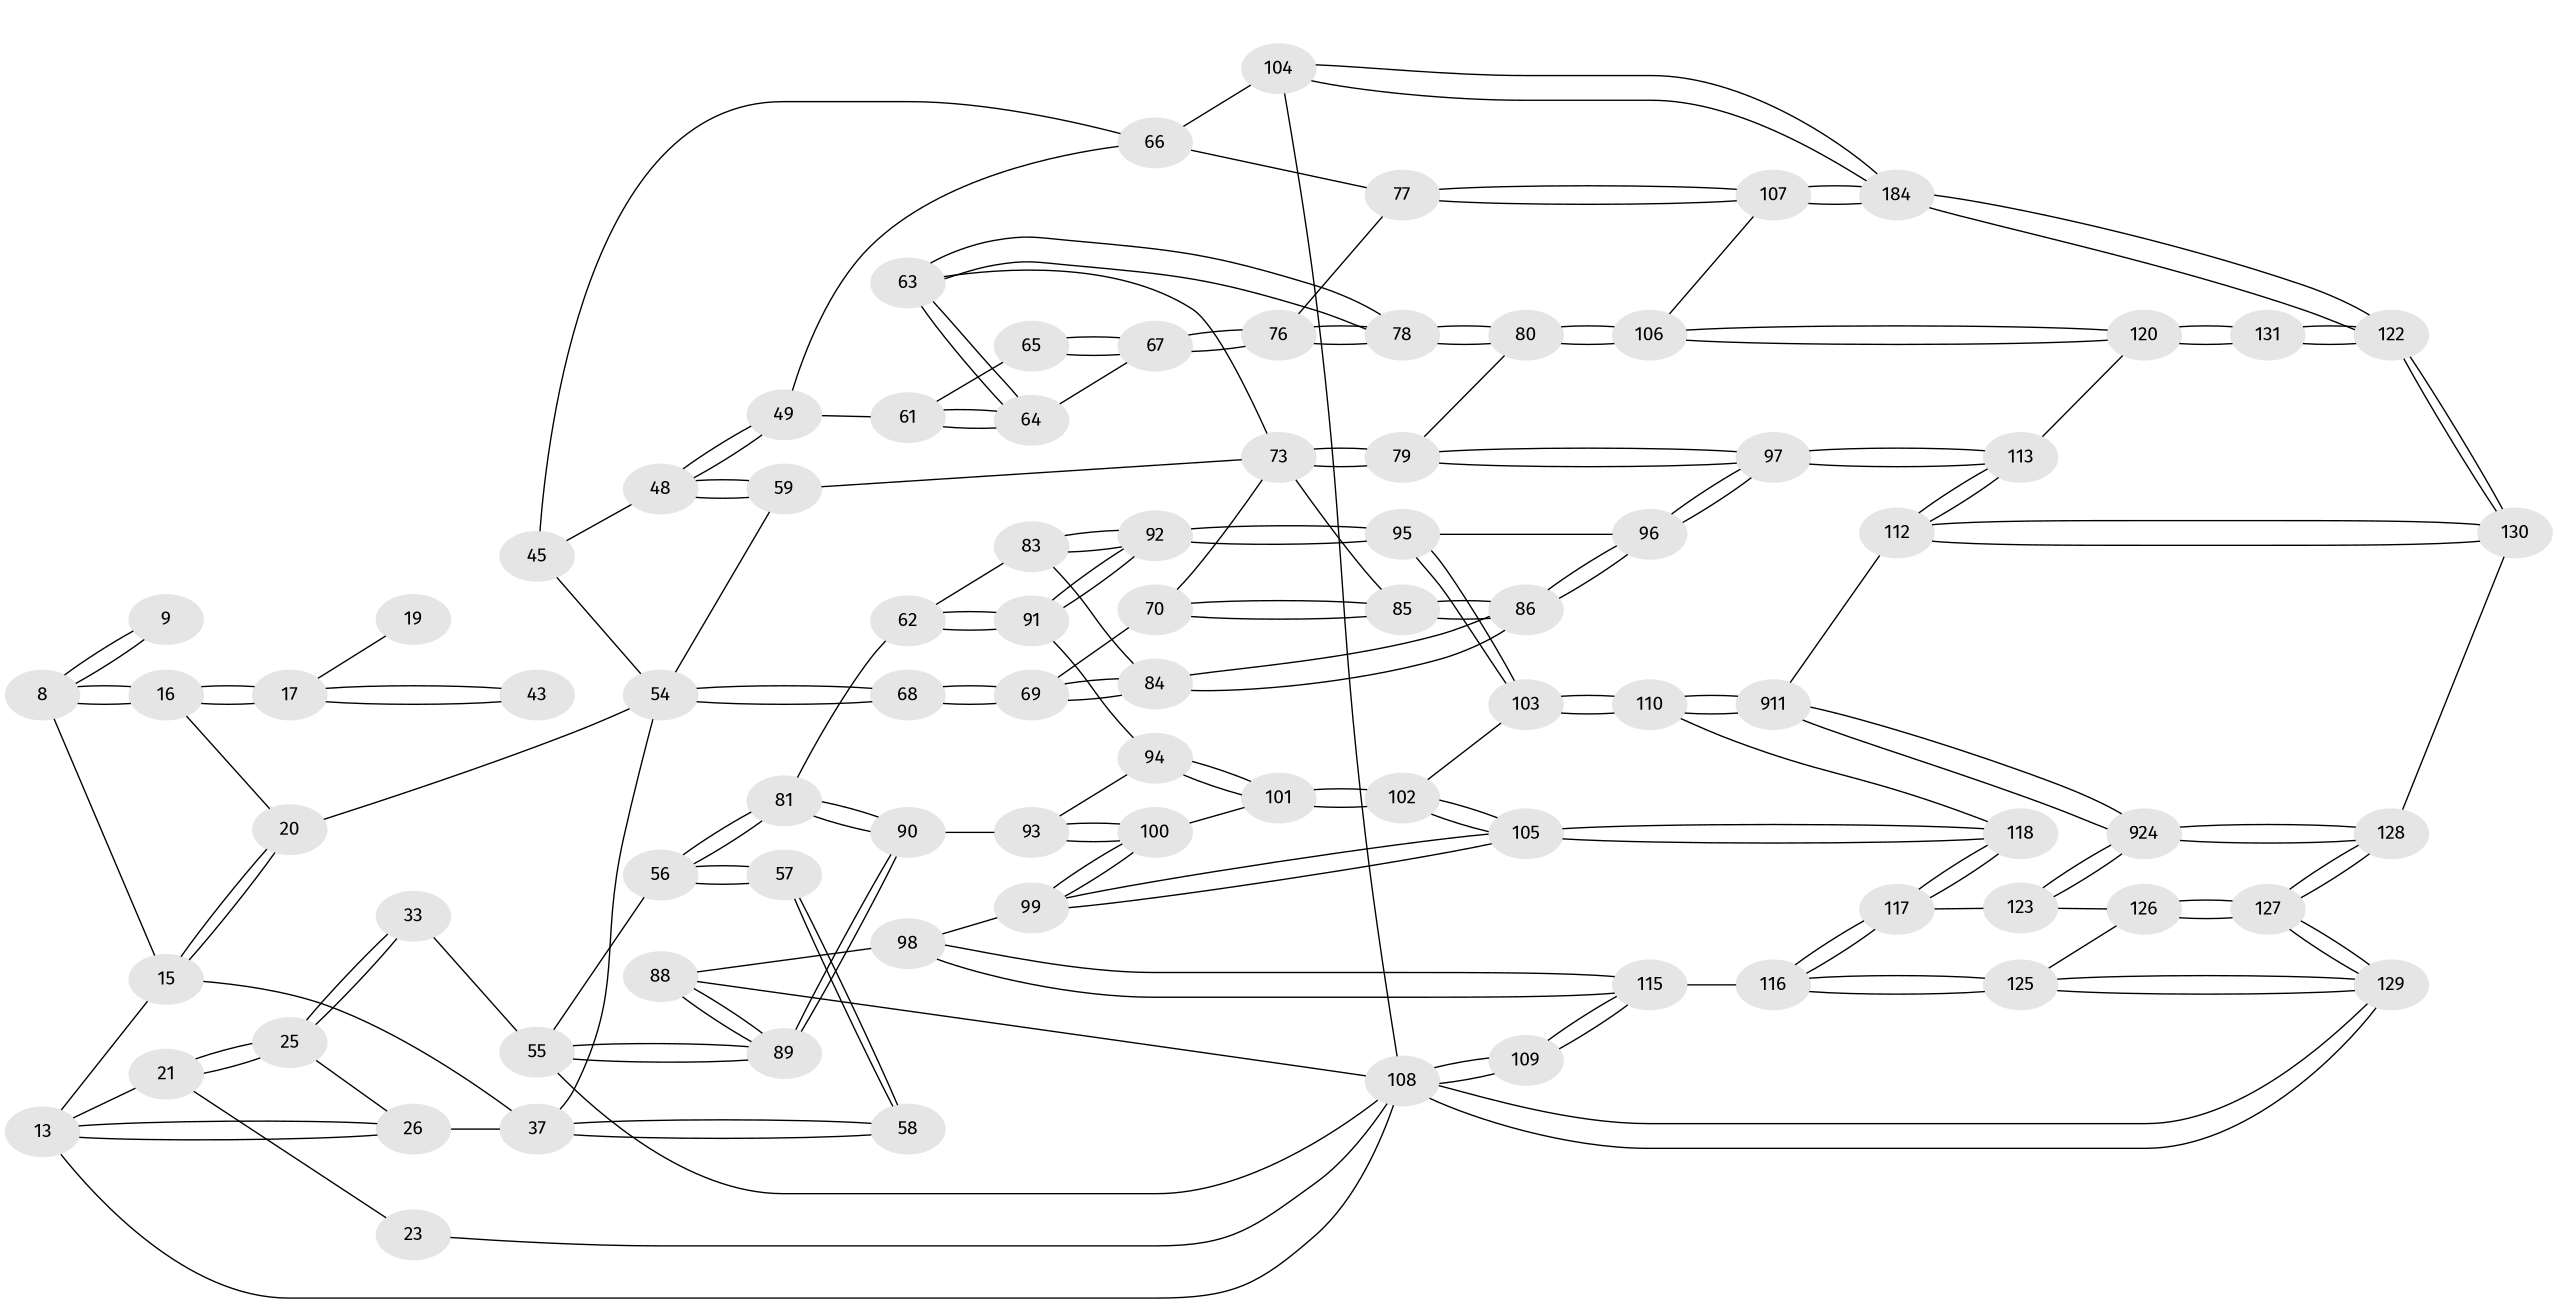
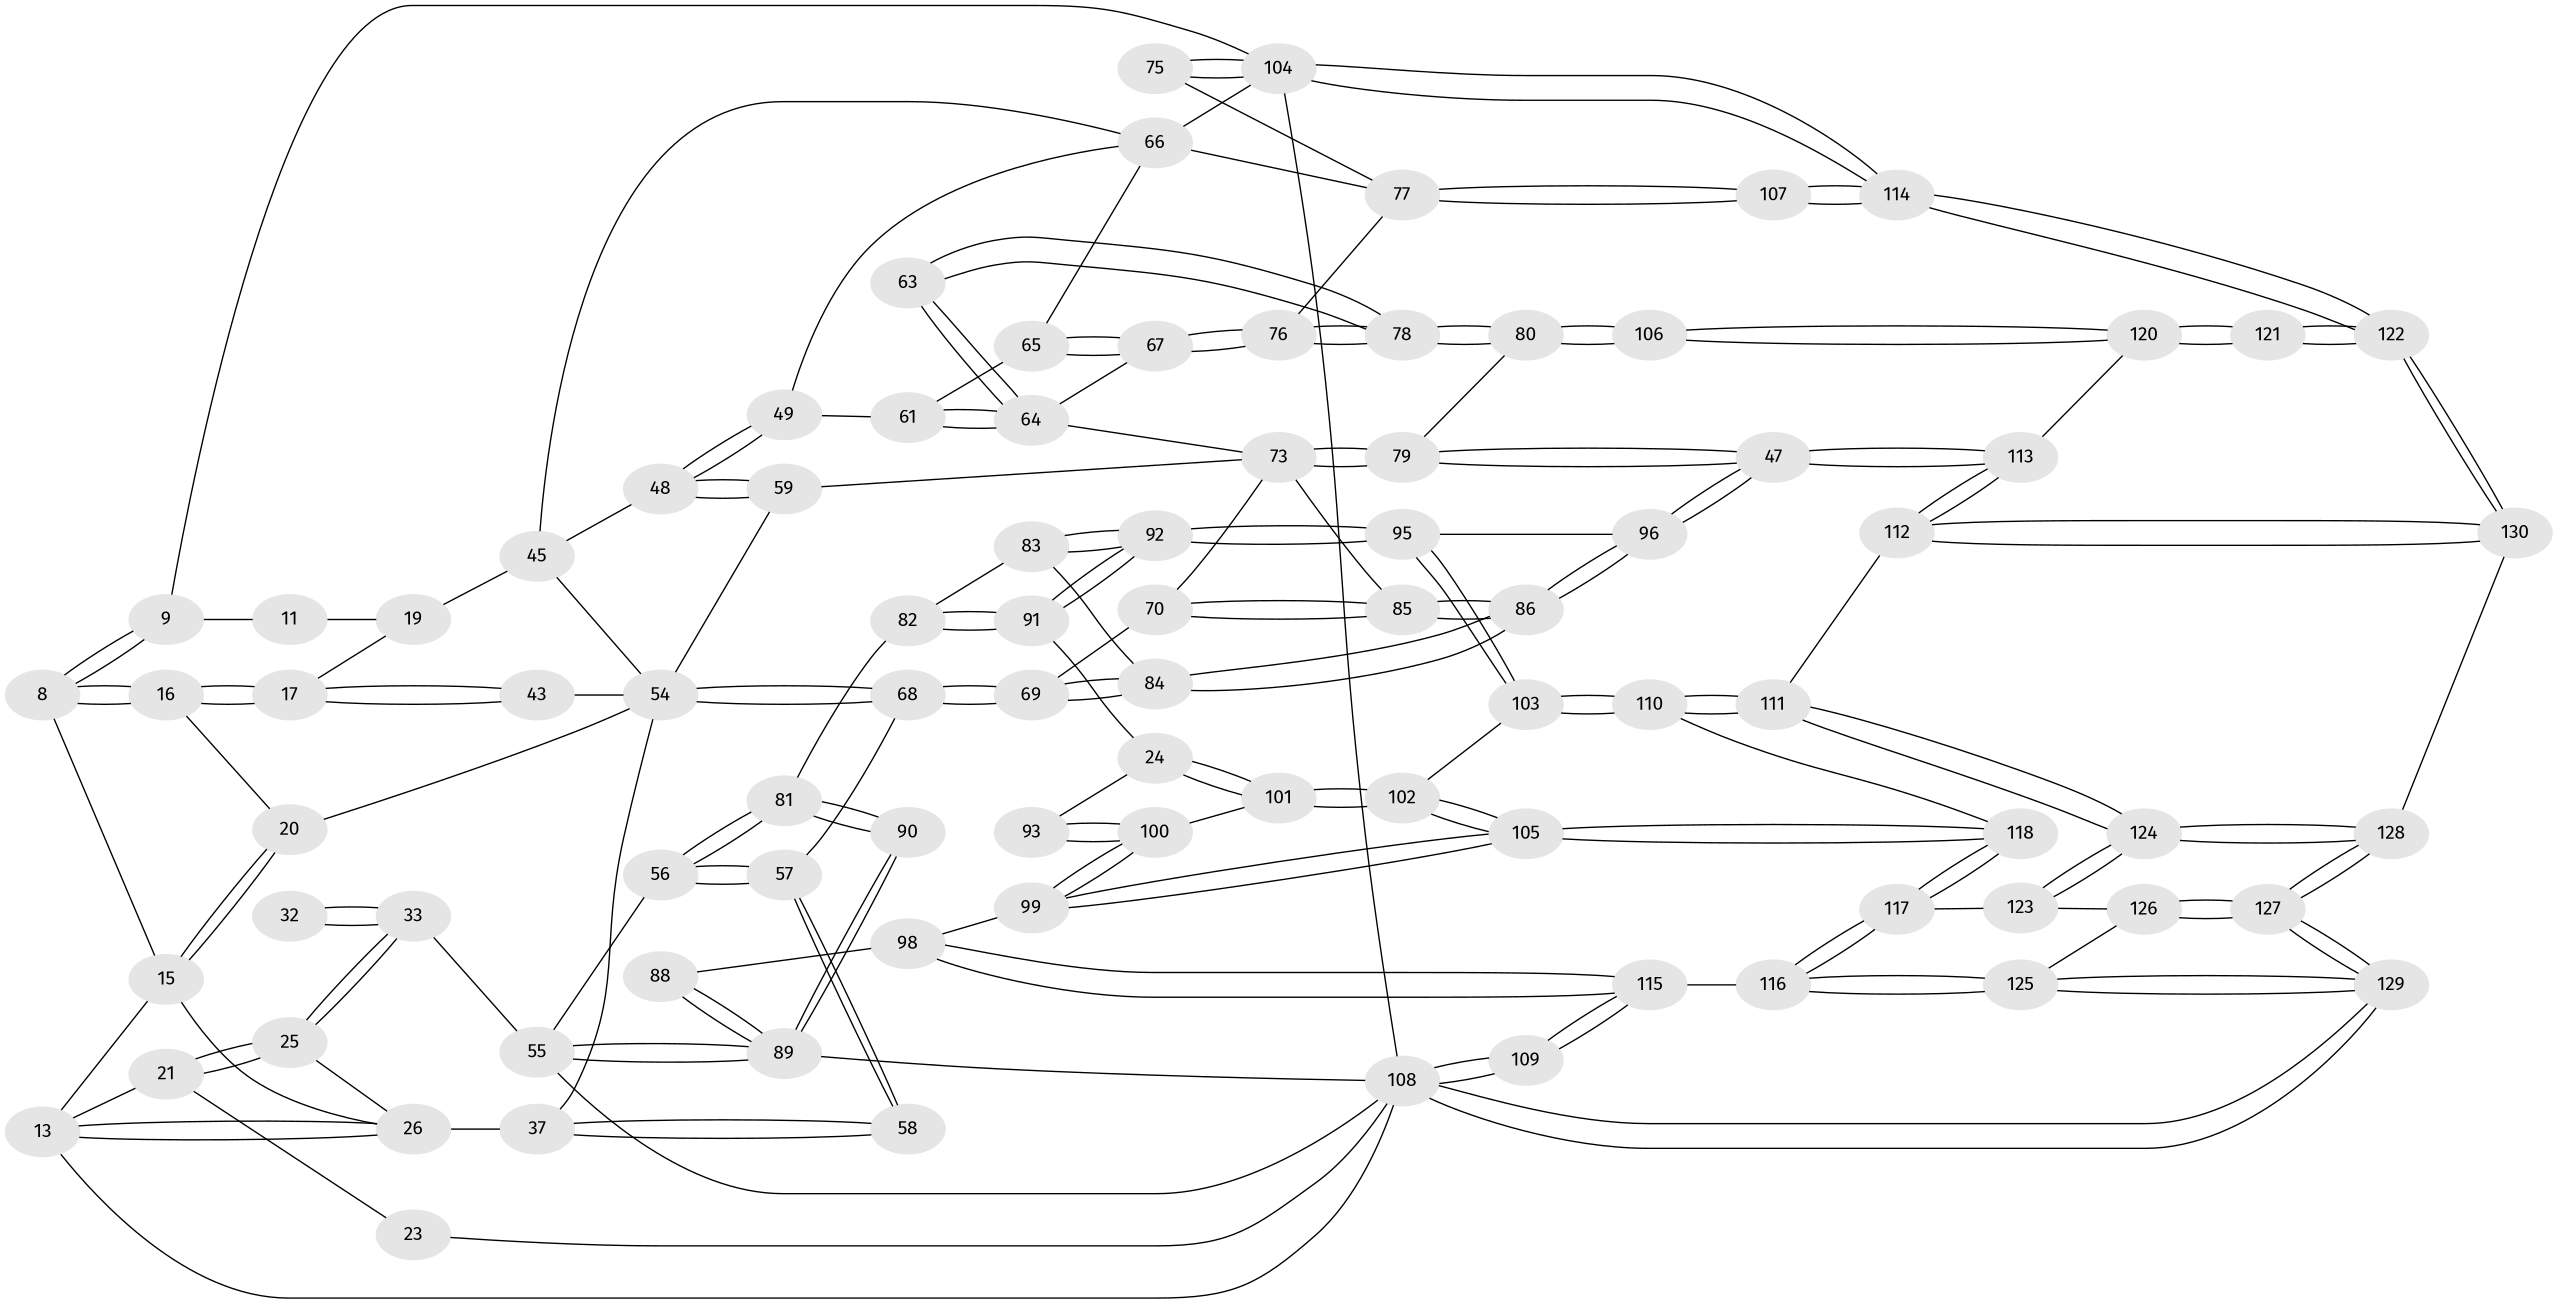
edge "104" -- "9": added
node "75": added
node "184": label "184" -> "114"
edge "66" -- "65": added
edge "107" -- "106": removed
edge "63" -- "73": now "64" -- "73"
node "131": label "131" -> "121"
node "97": label "97" -> "47"
edge "45" -- "19": added
node "11": added
node "62": label "62" -> "82"
edge "43" -- "54": added
node "911": label "911" -> "111"
node "94": label "94" -> "24"
edge "68" -- "57": added
edge "90" -- "93": removed
node "924": label "924" -> "124"
node "32": added
edge "15" -- "37": now "15" -- "26"
edge "88" -- "108": now "89" -- "108"
